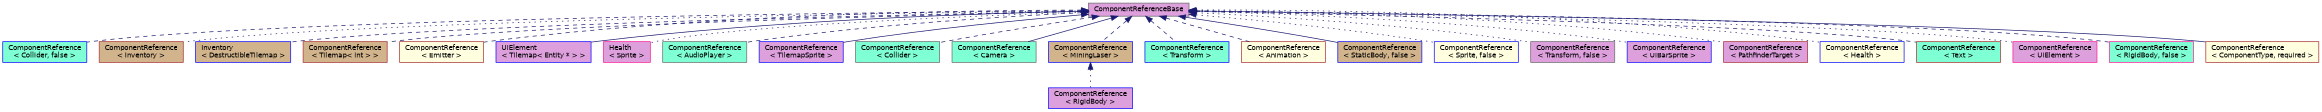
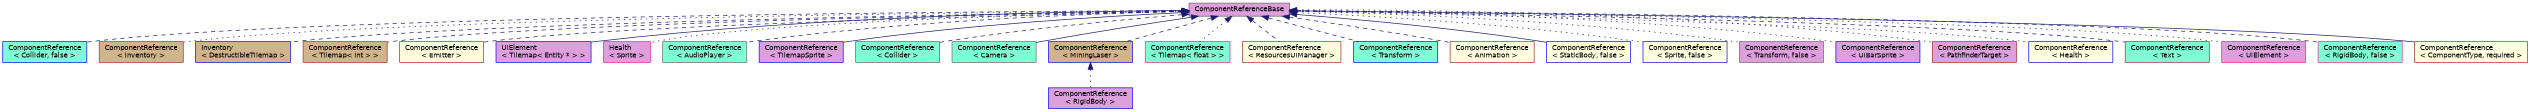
node "ComponentReference < Tilemap< float > >": added
node "ComponentReference < ResourcesUiManager >": added
node "ComponentReference < StaticBody, false >": fillcolor tan -> lightyellow
